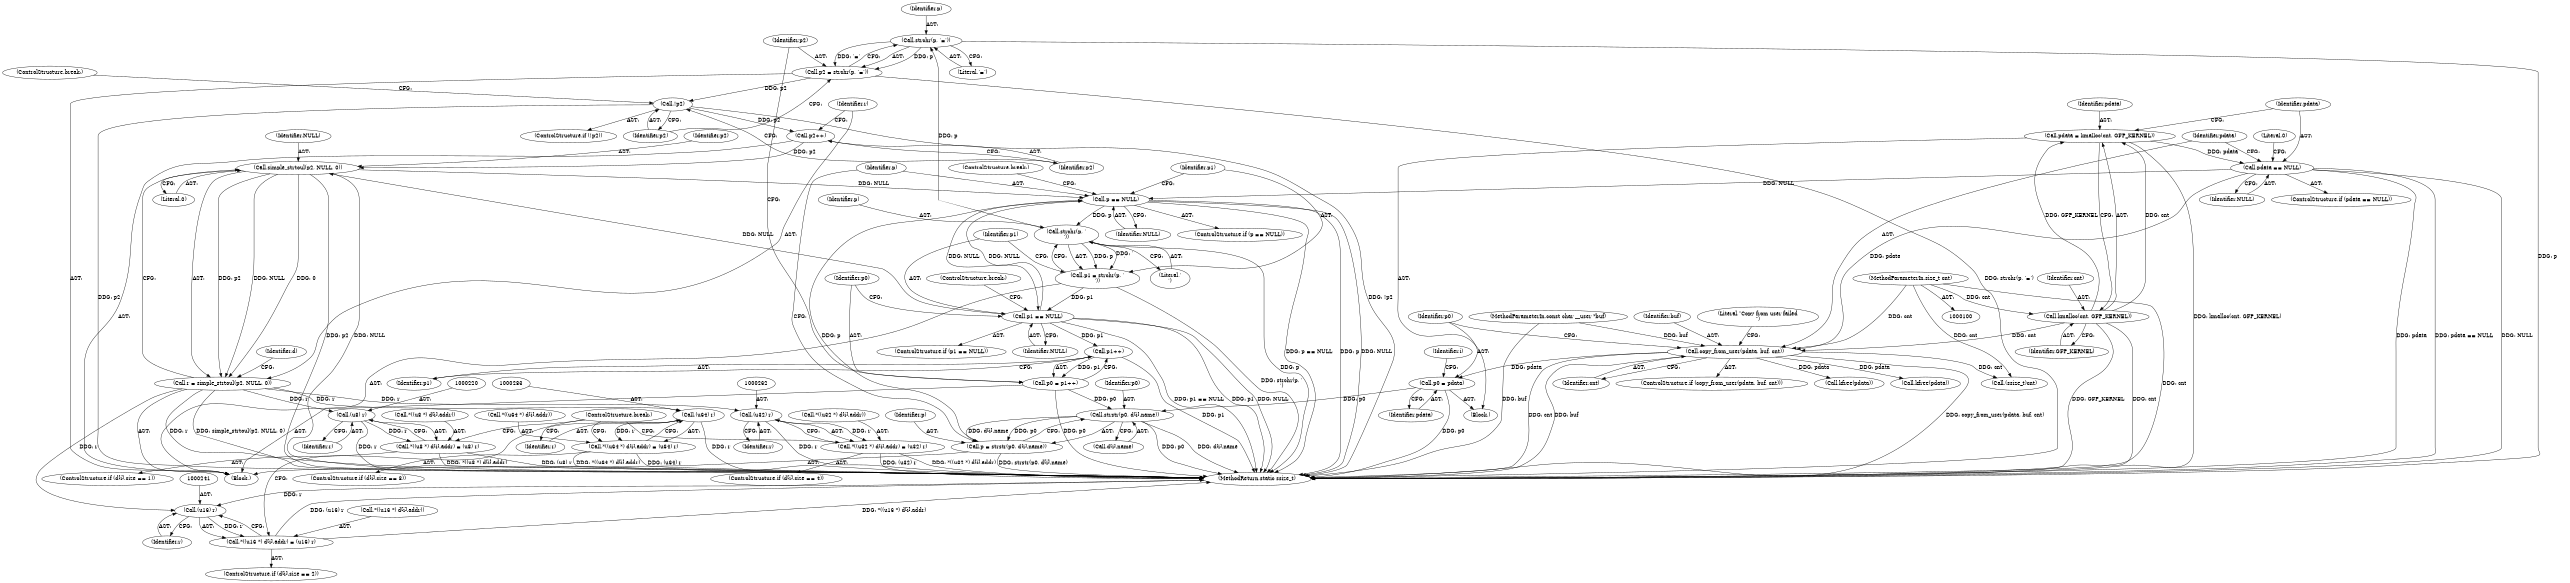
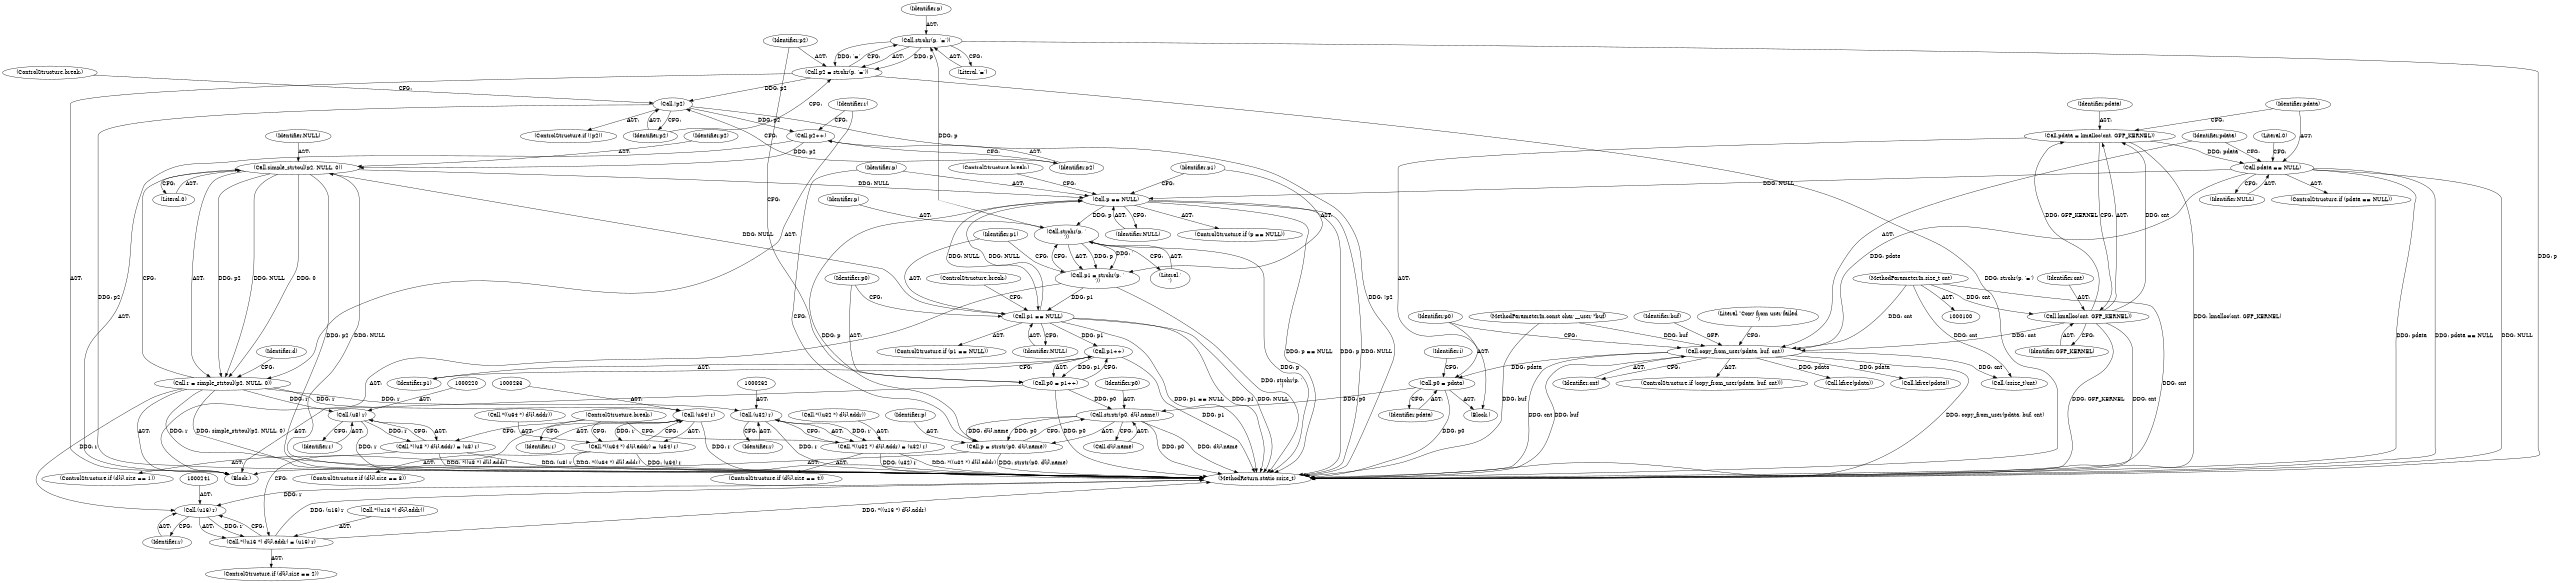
edge "(Identifier,buf)" -> "(Call,copy_from_user(pdata, buf, cnt))": label "AST: " -> "GFP: "
node "(Call,*((u8 *) d[i].addr))": removed
